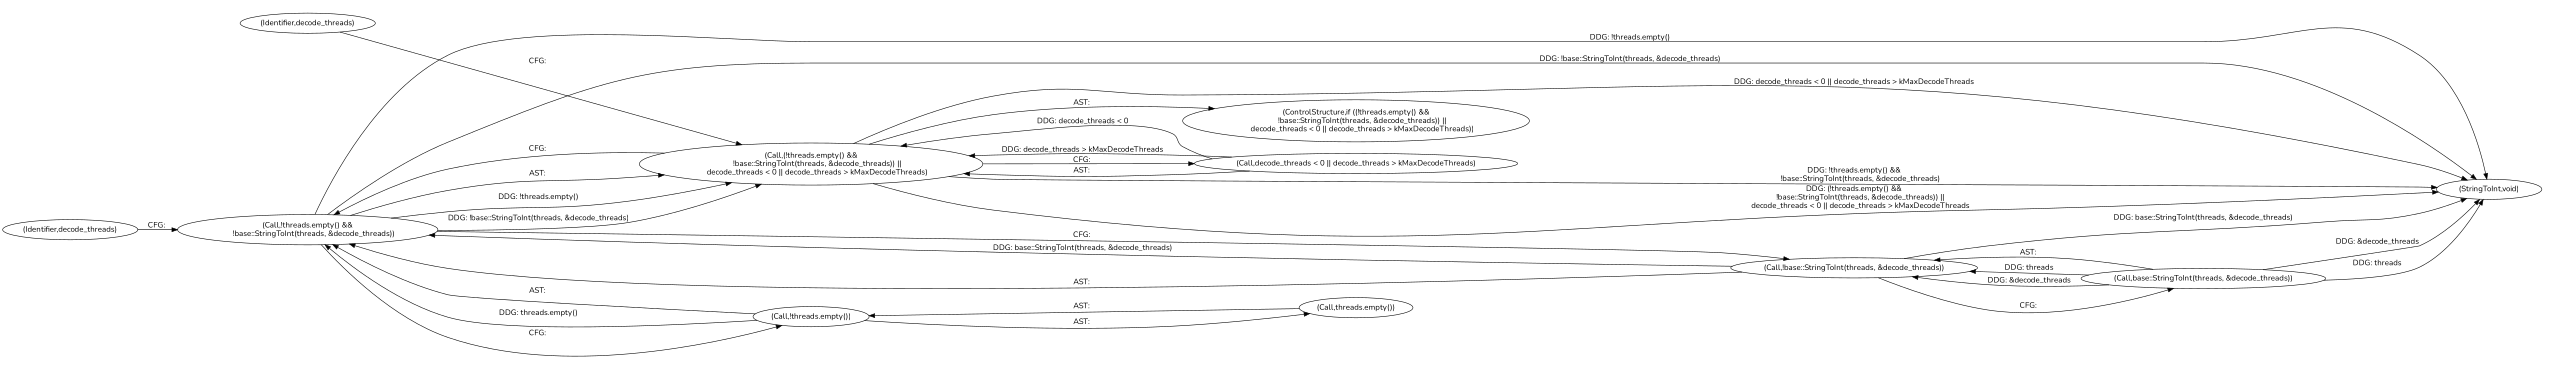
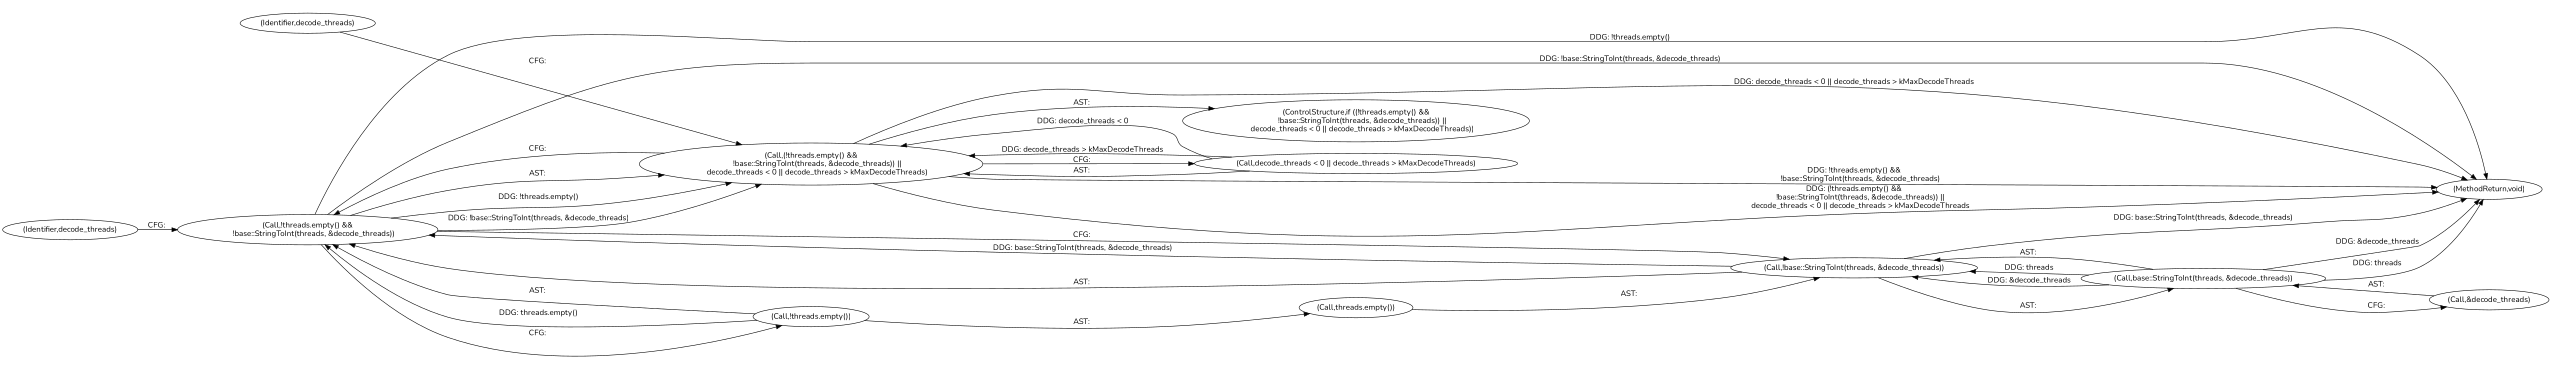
node "(StringToInt,void)": label "(StringToInt,void)" -> "(MethodReturn,void)"
node "(Call,&decode_threads)": added
edge "(Call,!base::StringToInt(threads, &decode_threads))" -> "(Call,base::StringToInt(threads, &decode_threads))": label "CFG: " -> "AST: "
edge "(Call,threads.empty())" -> "(Call,!threads.empty())": now "(Call,threads.empty())" -> "(Call,!base::StringToInt(threads, &decode_threads))"
